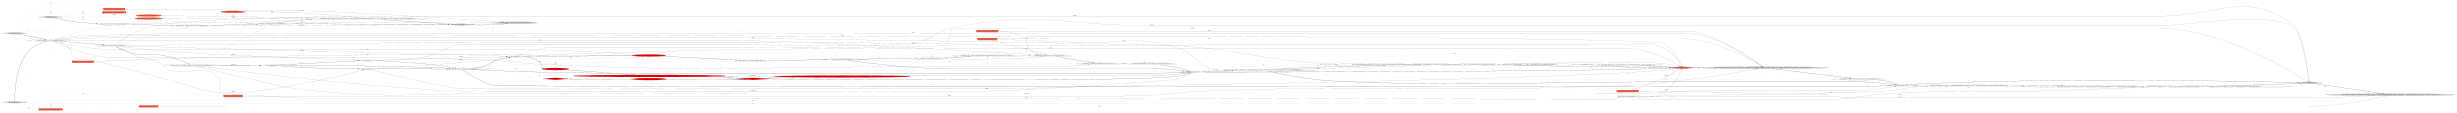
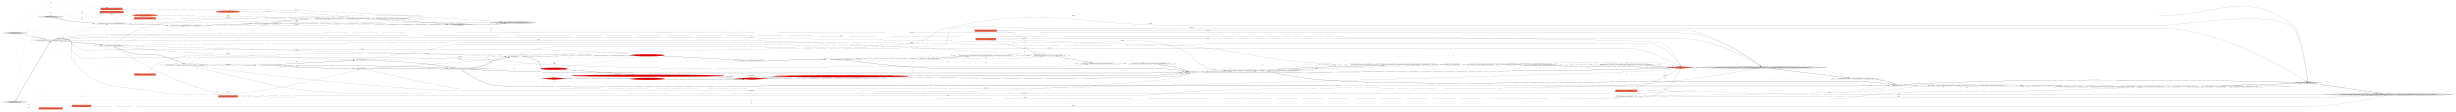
node "ObjectChangeCommand command@@@2@@@['0', '0', '1']": shape ellipse -> box
edge "totalProps > 0@@@23@@@['1', '1', '0']" -> "totalProps--@@@8@@@['1', '1', '0']": reversed
